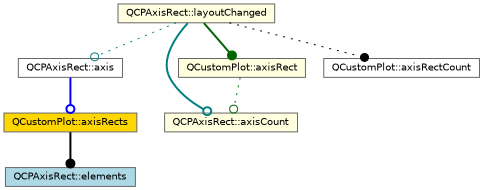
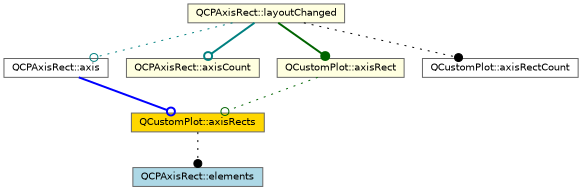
edge "QCustomPlot::axisRect" -> "QCPAxisRect::axisCount": now "QCustomPlot::axisRect" -> "QCustomPlot::axisRects"
edge "QCustomPlot::axisRects" -> "QCPAxisRect::elements": style bold -> dotted
